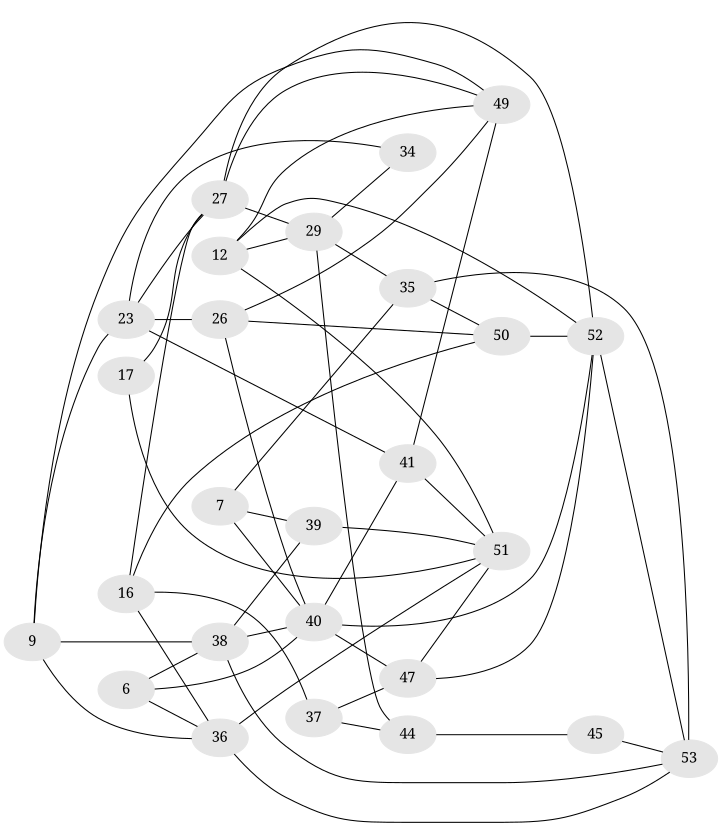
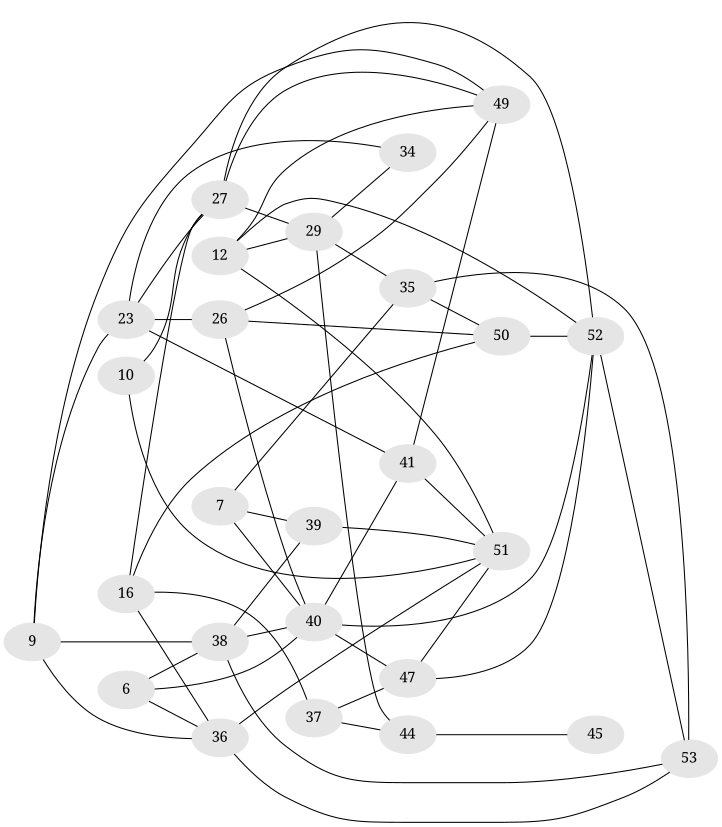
node "17": label "17" -> "10"
edge "45" -- "53": removed
